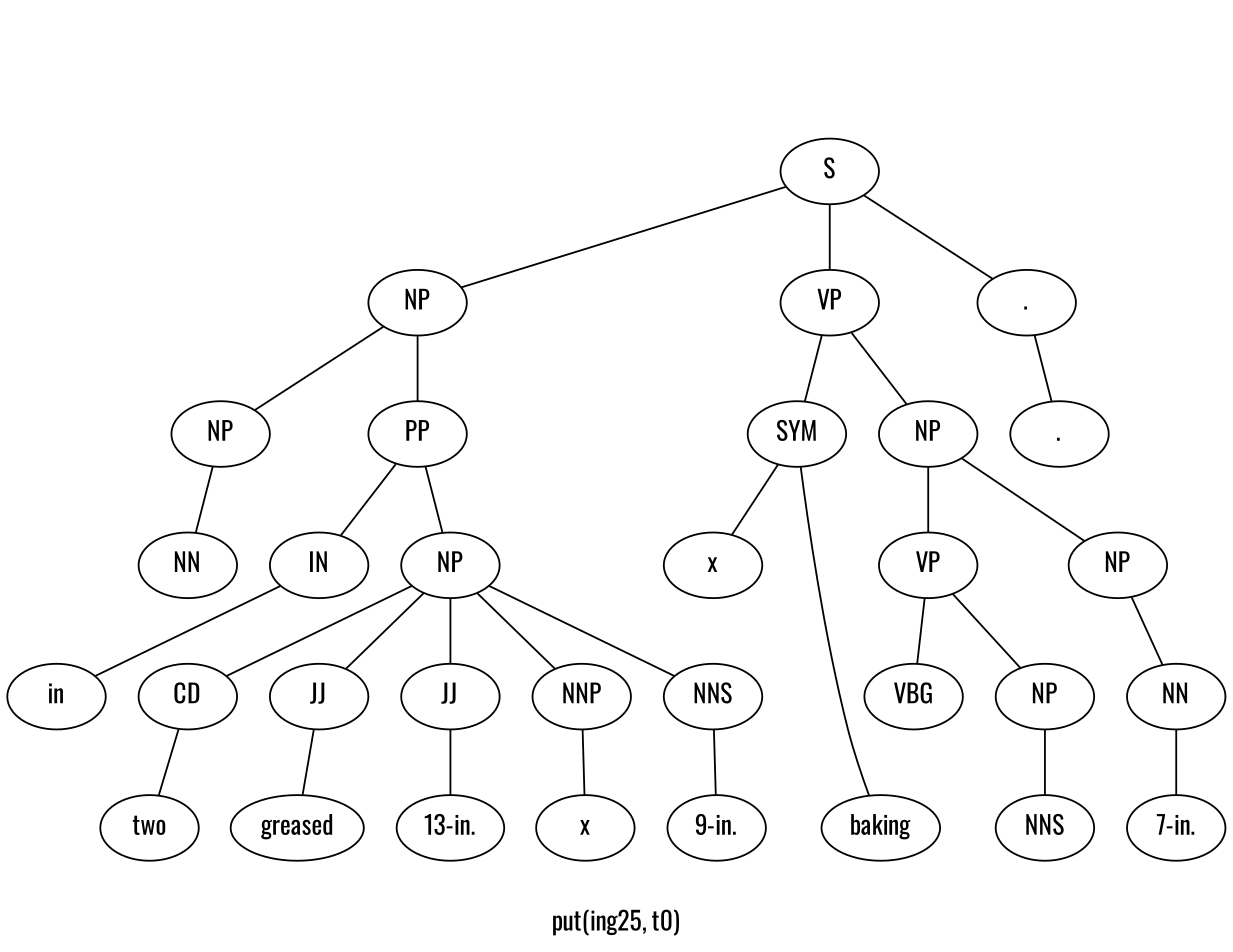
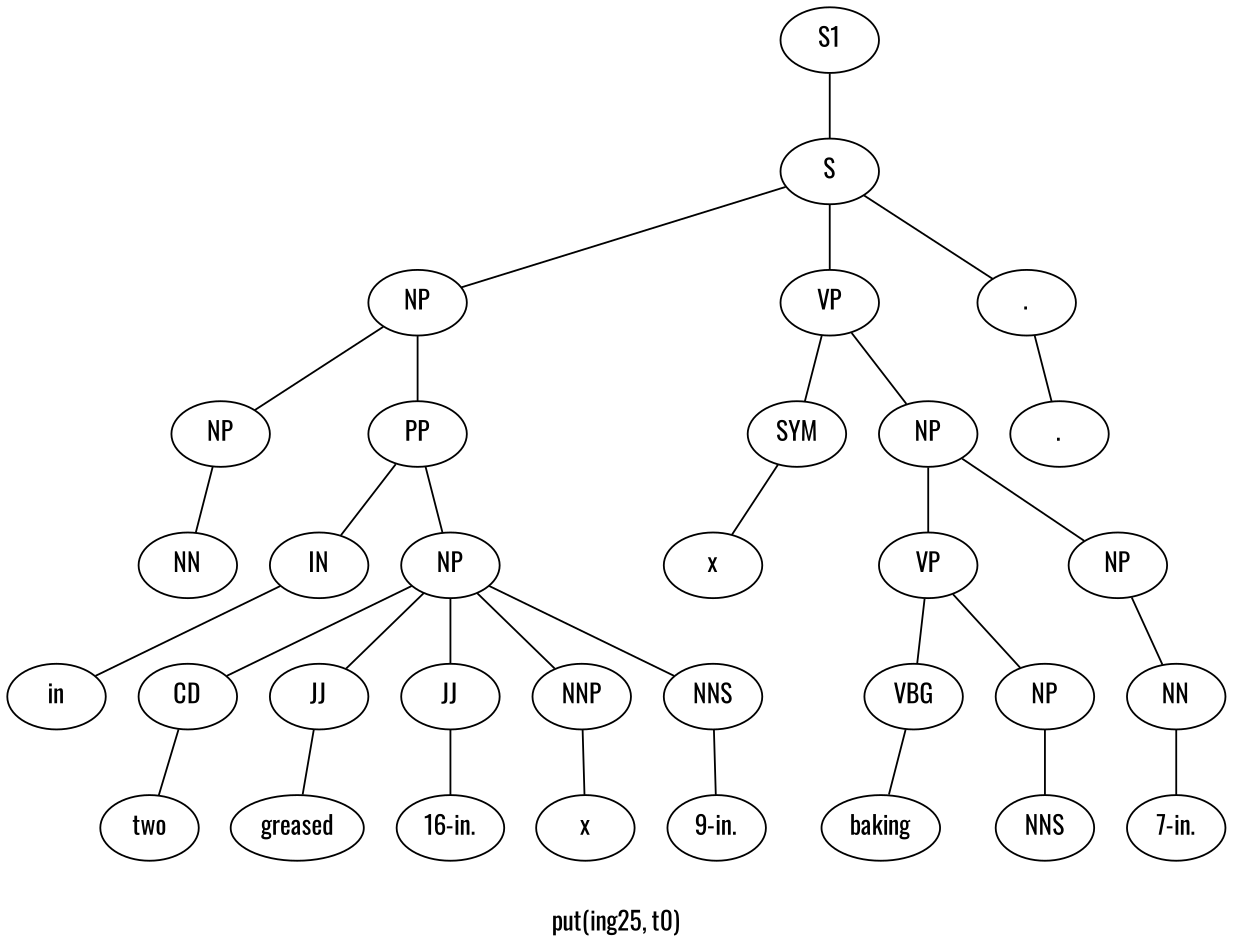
node "S1": added
edge "SYM" -- "baking": now "VBG" -- "baking"
node "13-in.": label "13-in." -> "16-in."
